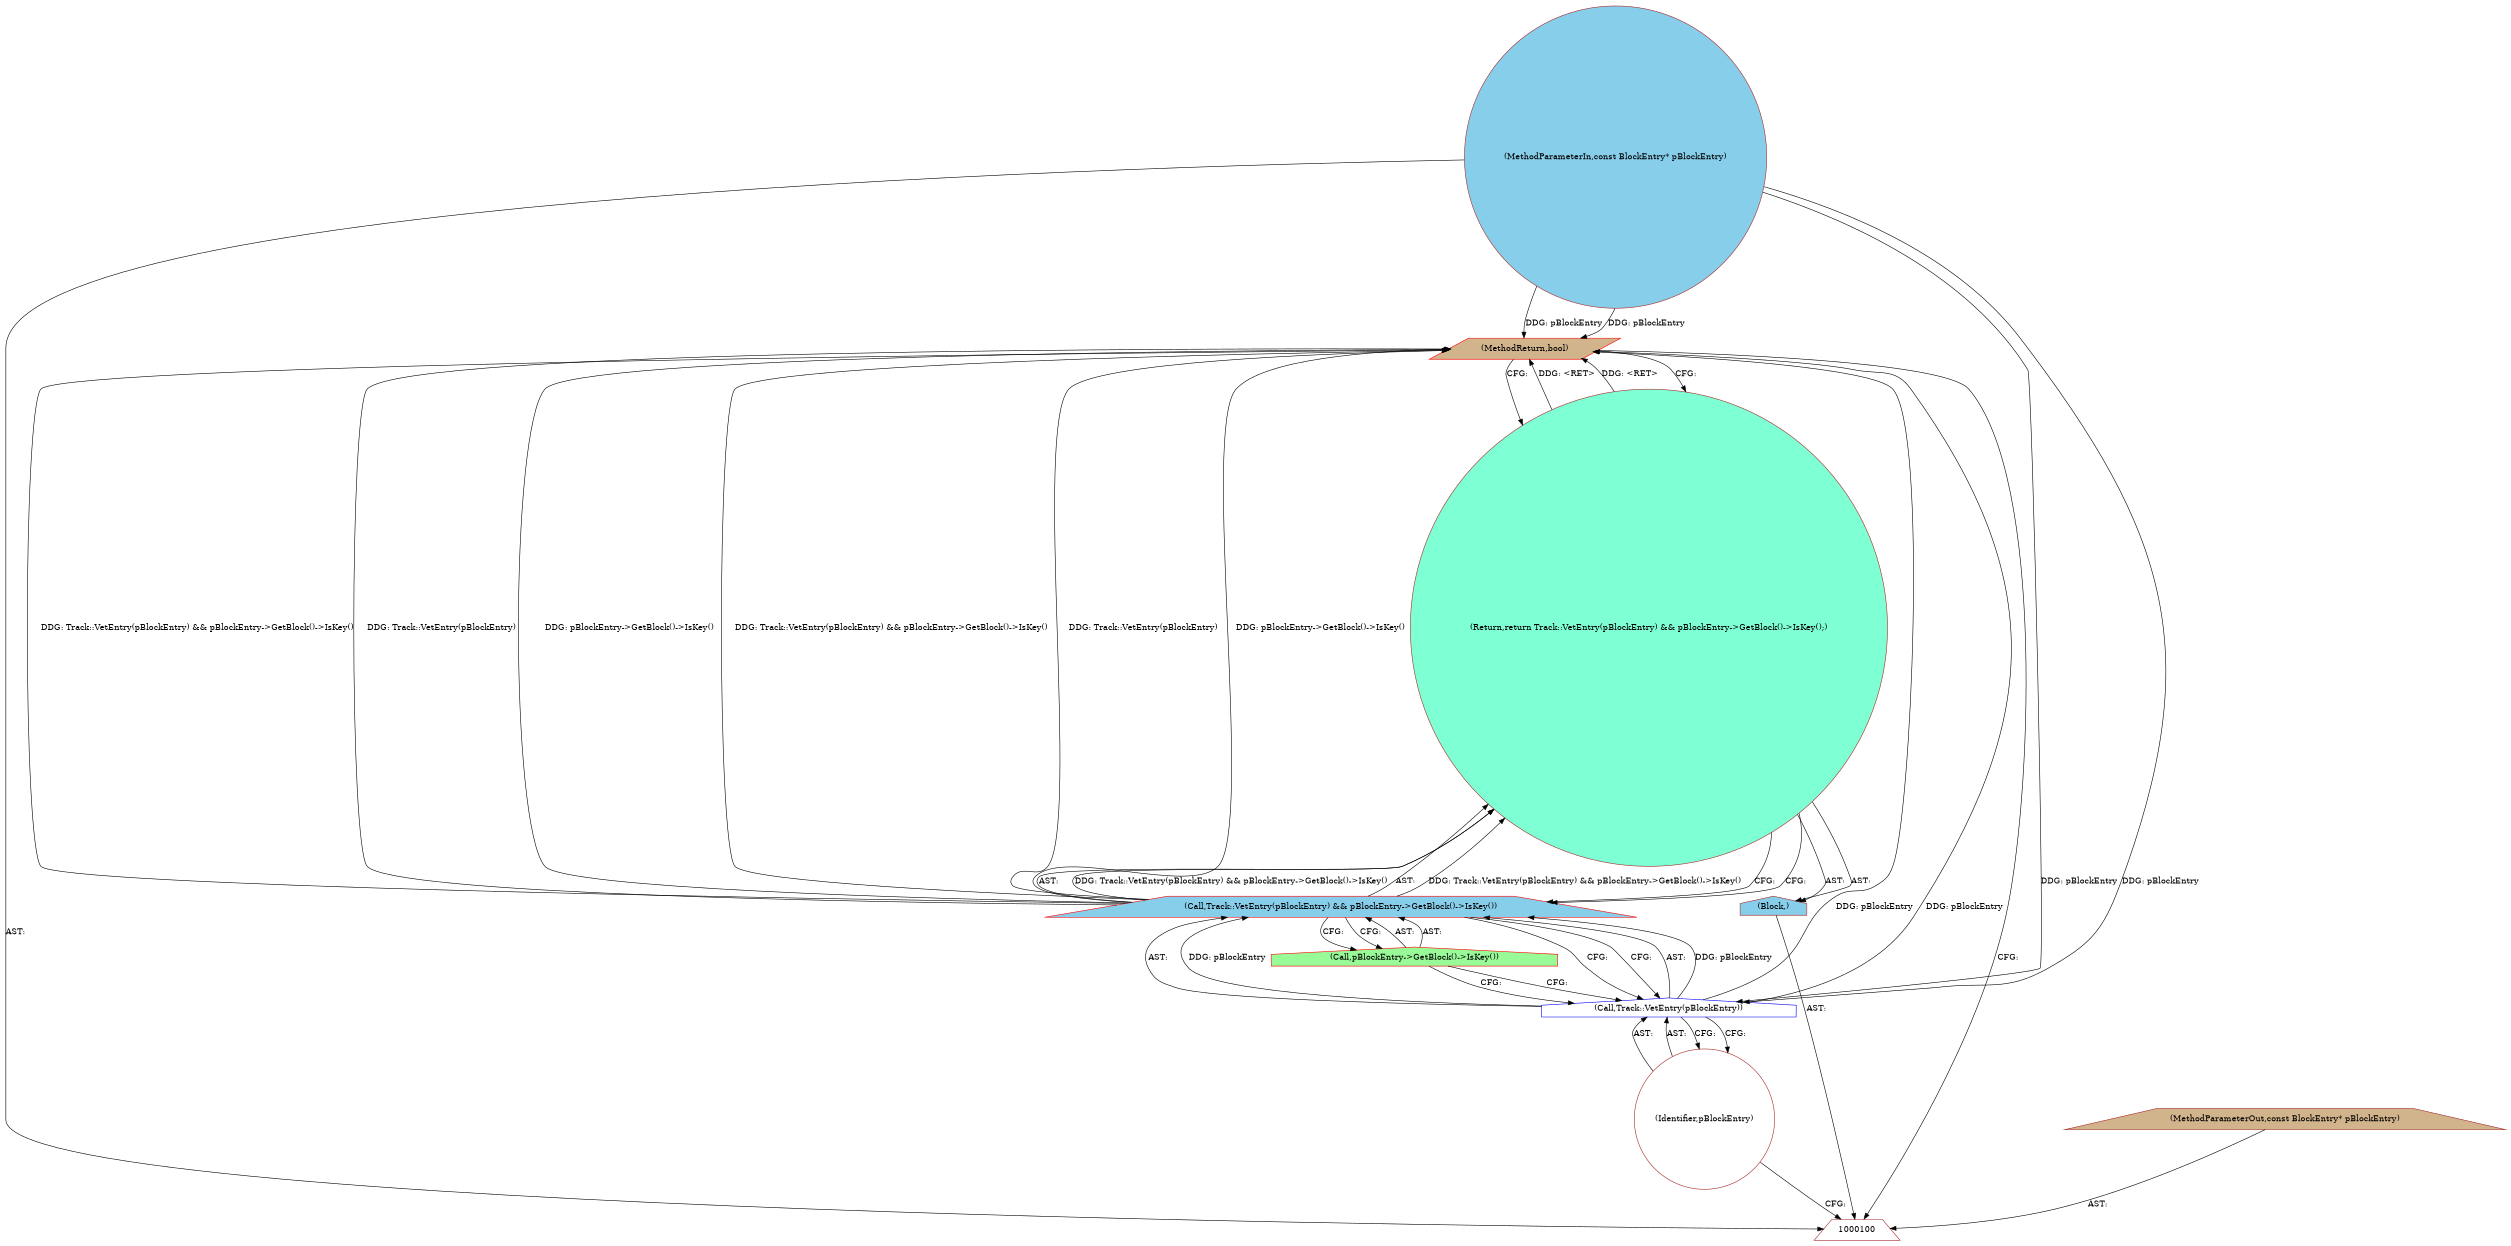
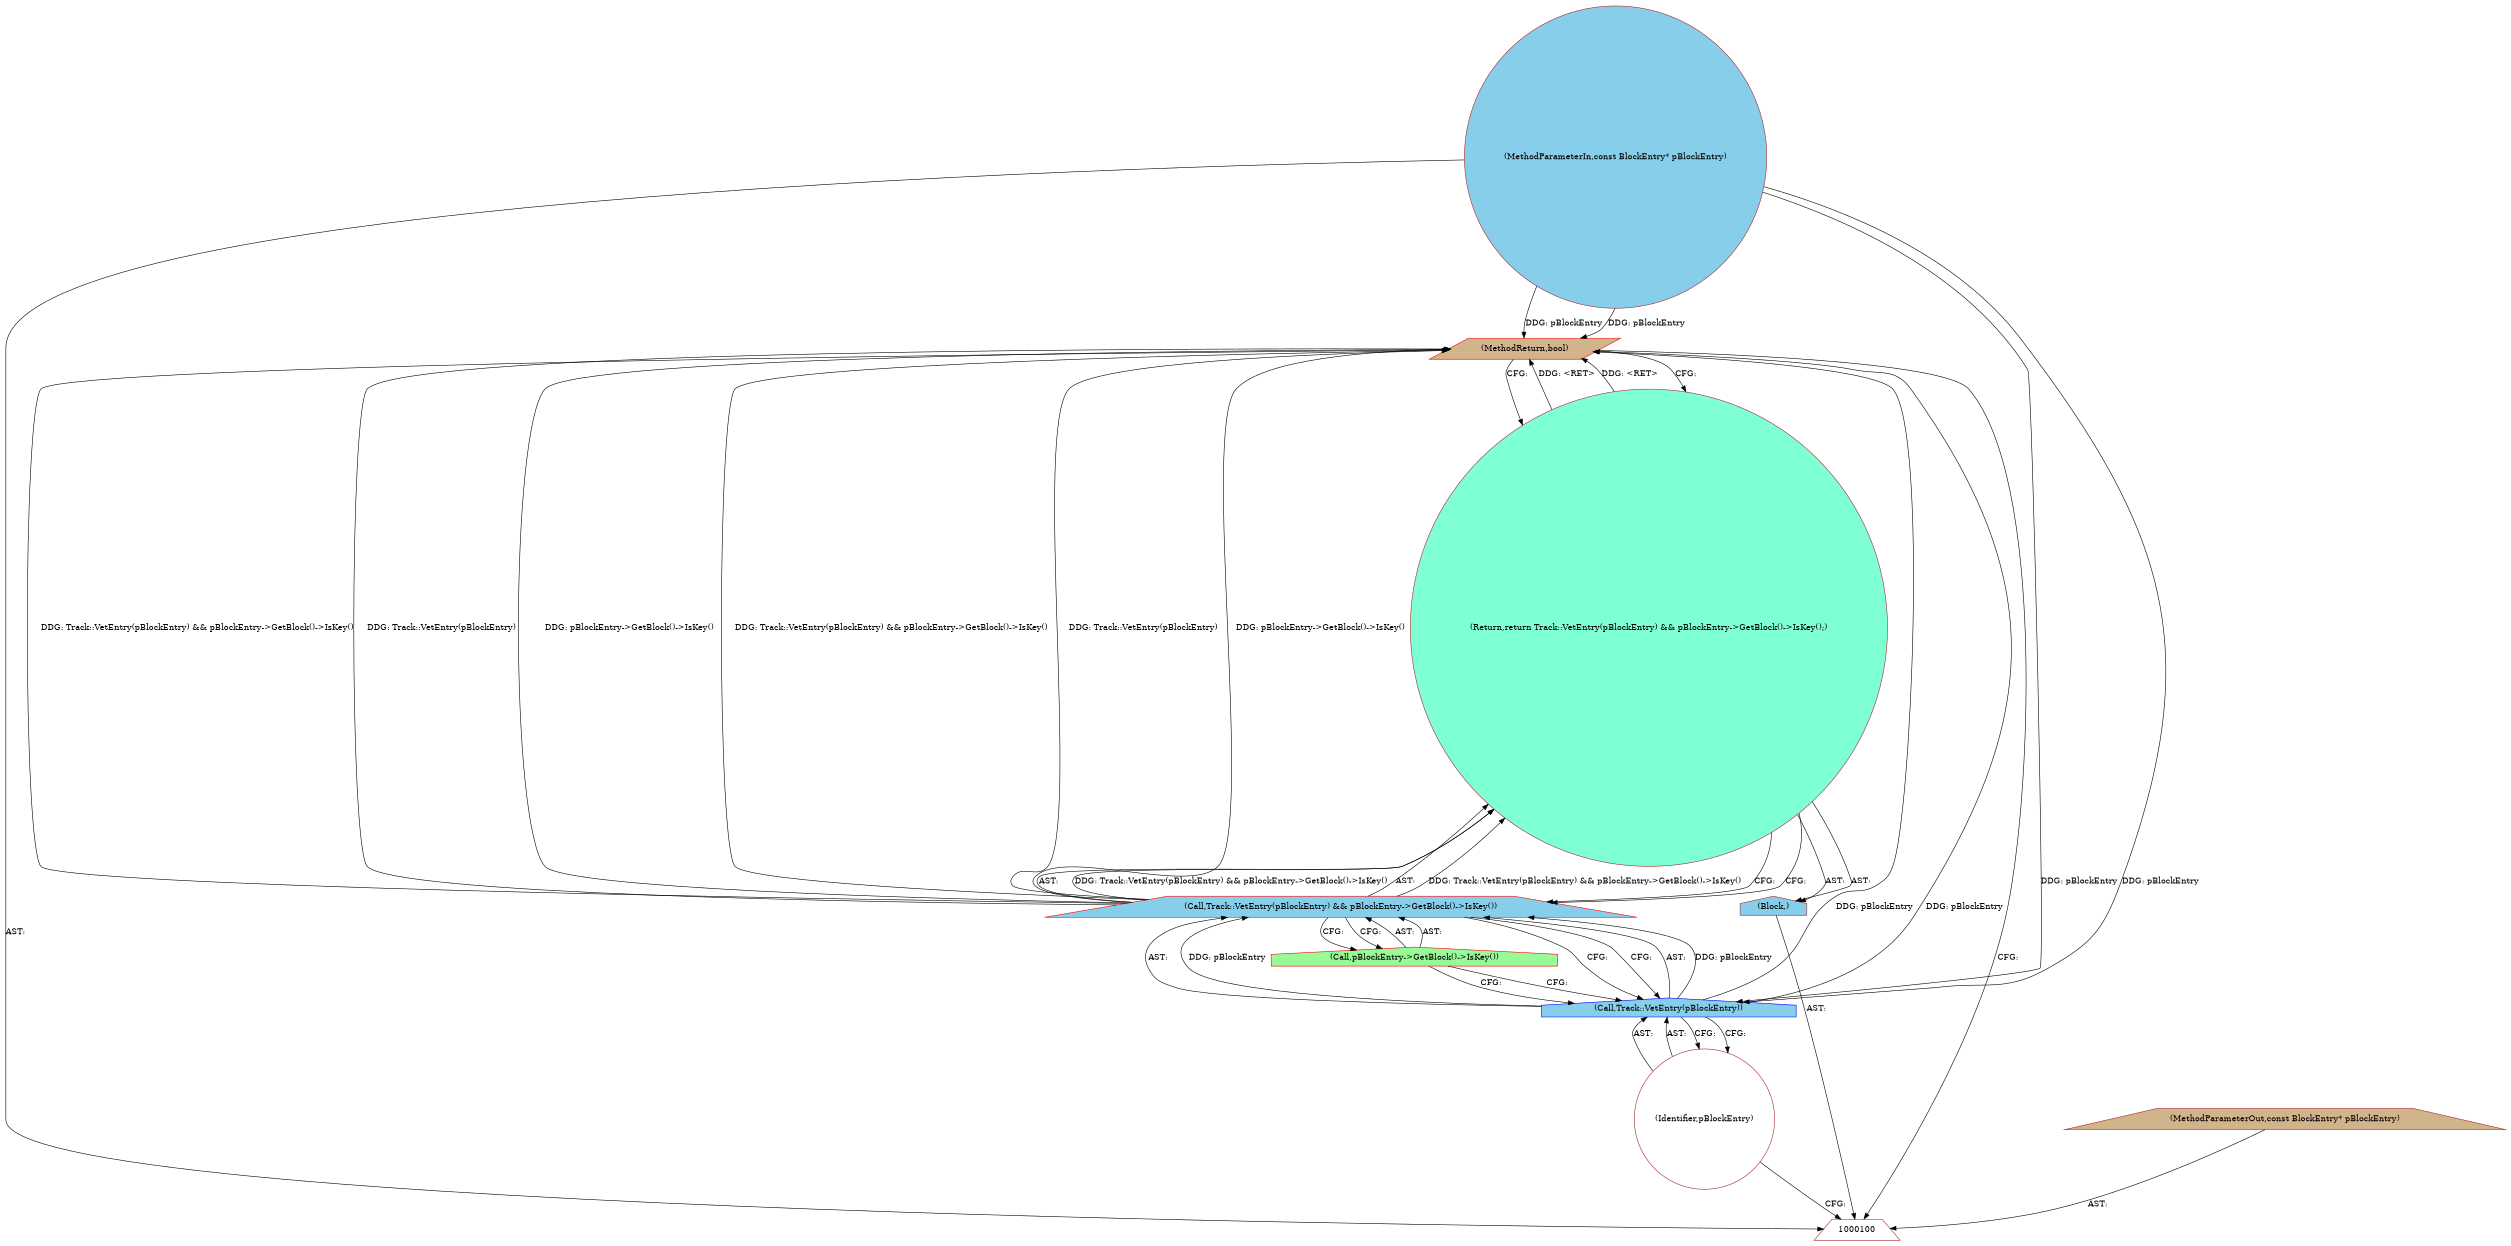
node "(Call,Track::VetEntry(pBlockEntry))": fillcolor white -> skyblue
